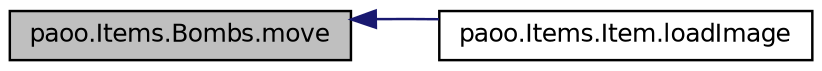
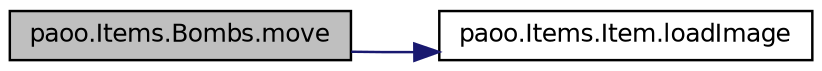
edge "paoo.Items.Item.loadImage" -> "paoo.Items.Bombs.move": reversed
